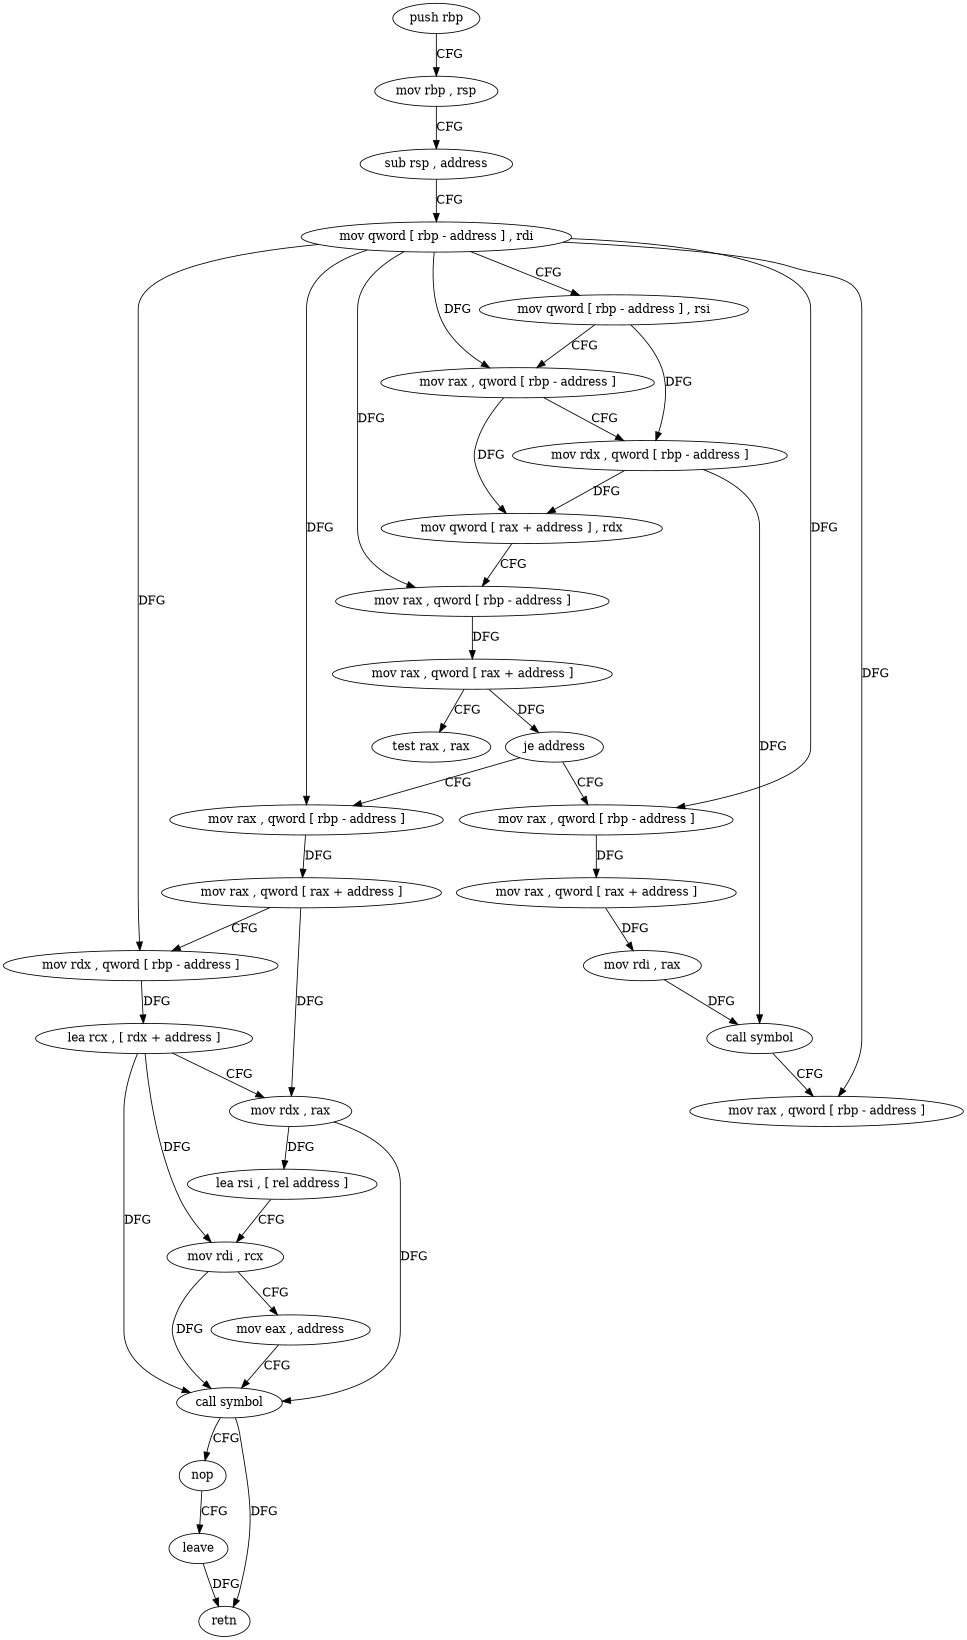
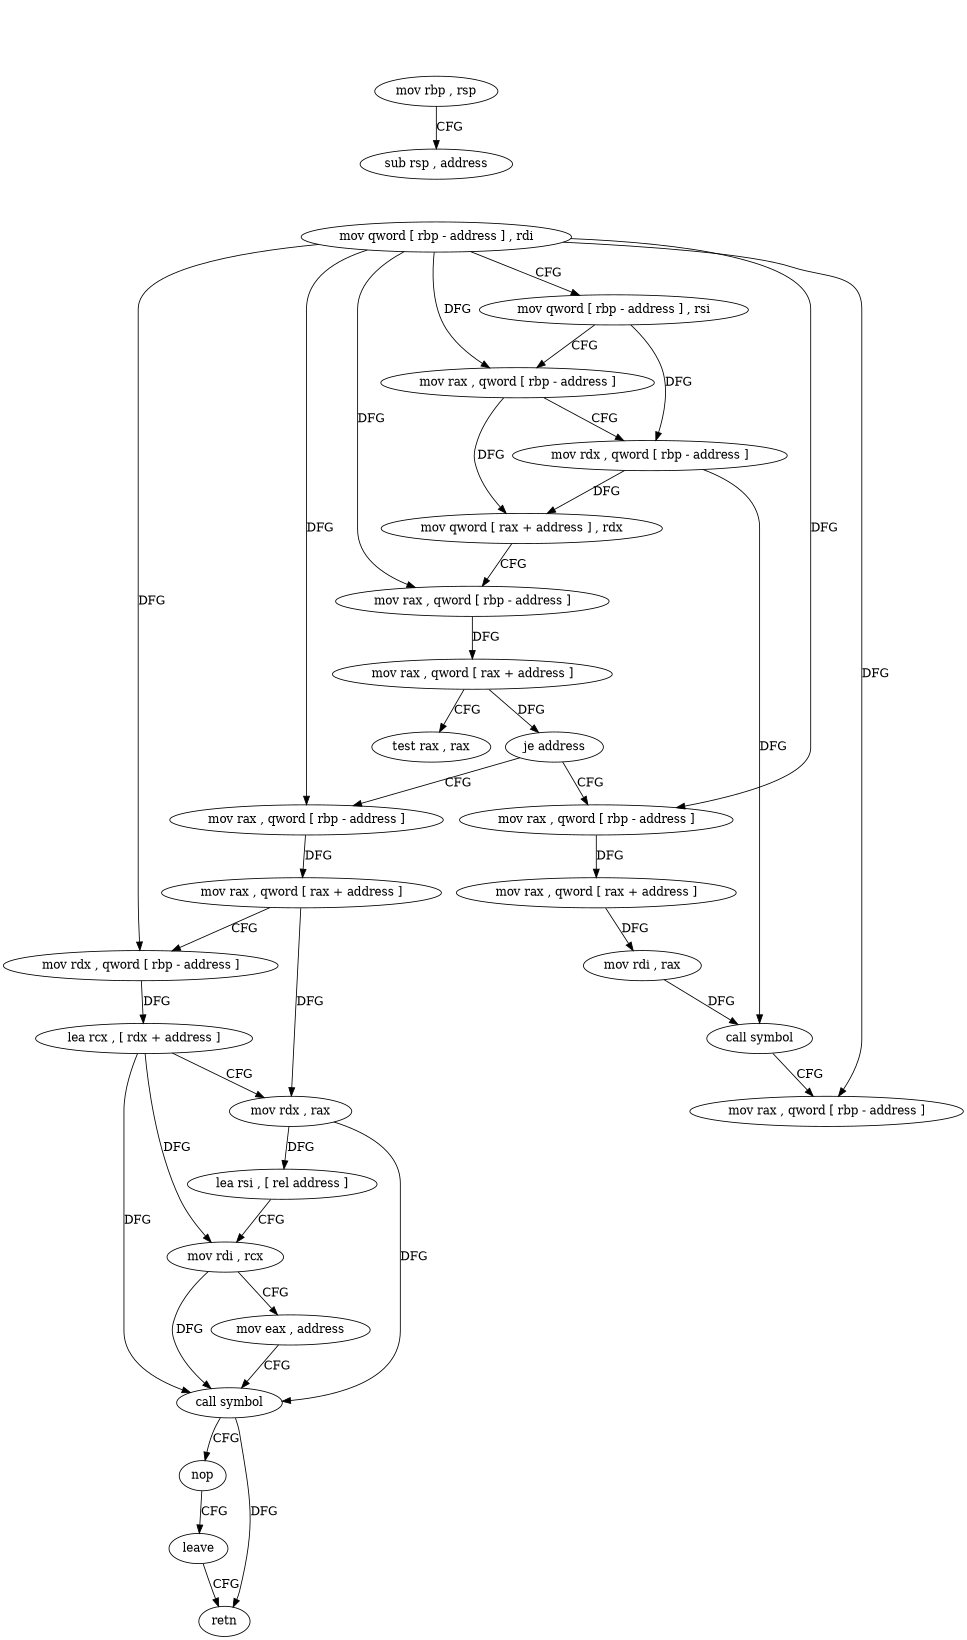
node "push rbp": removed
edge "sub rsp , address" -> "mov qword [ rbp - address ] , rdi": removed, label "CFG"
edge "leave" -> "retn": label "DFG" -> "CFG"
